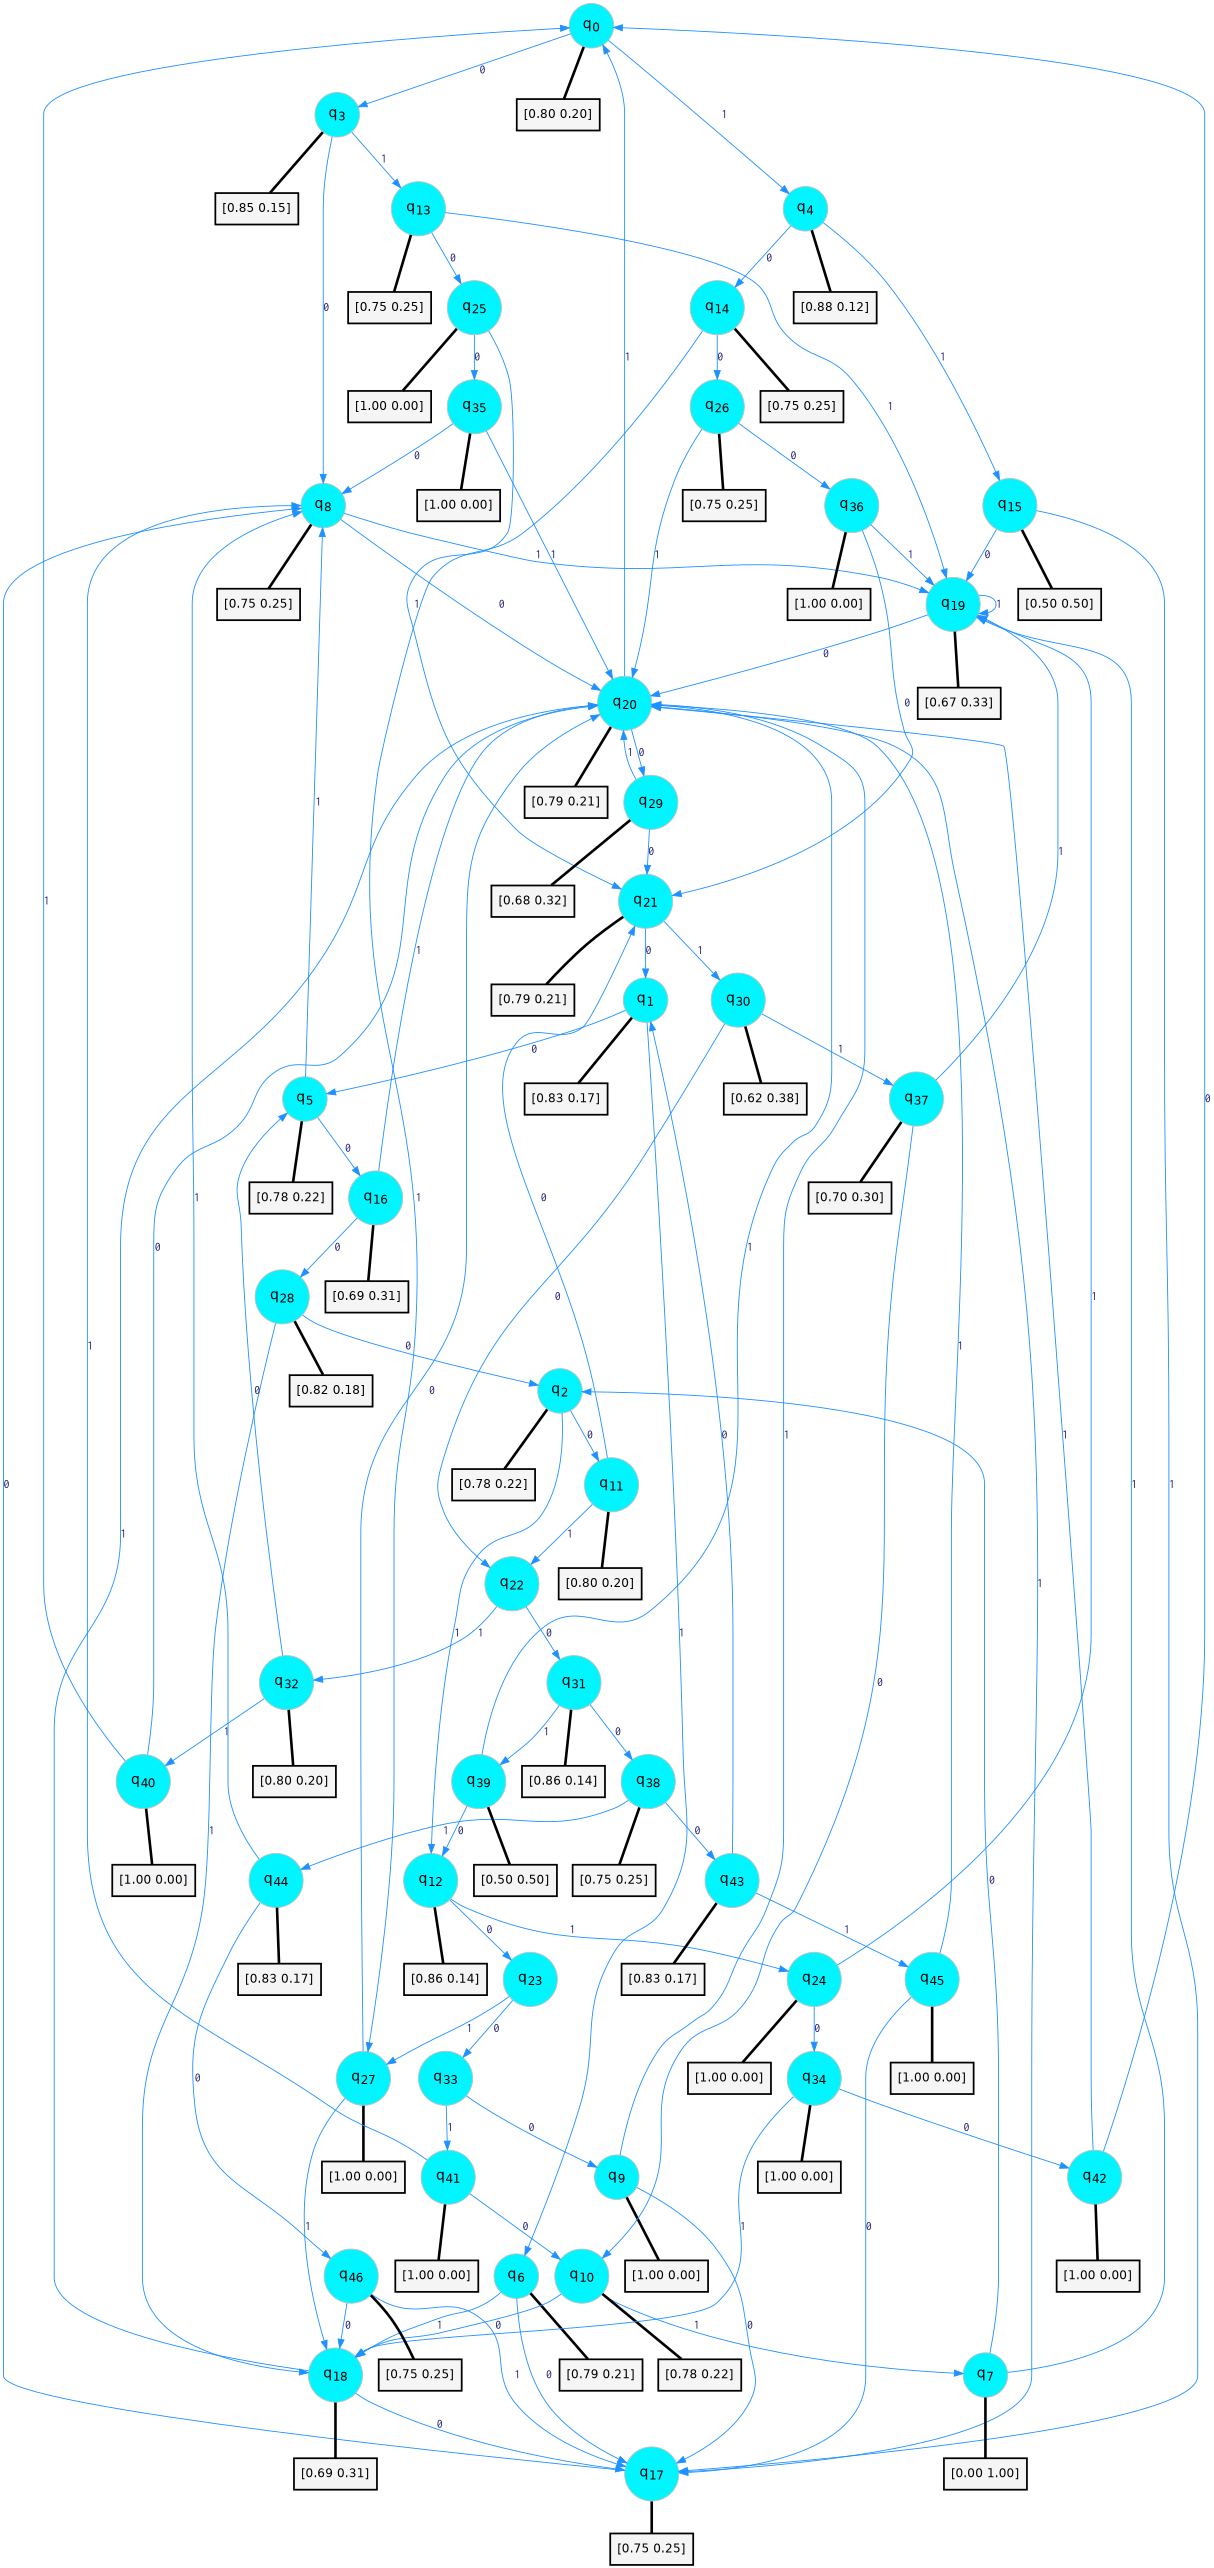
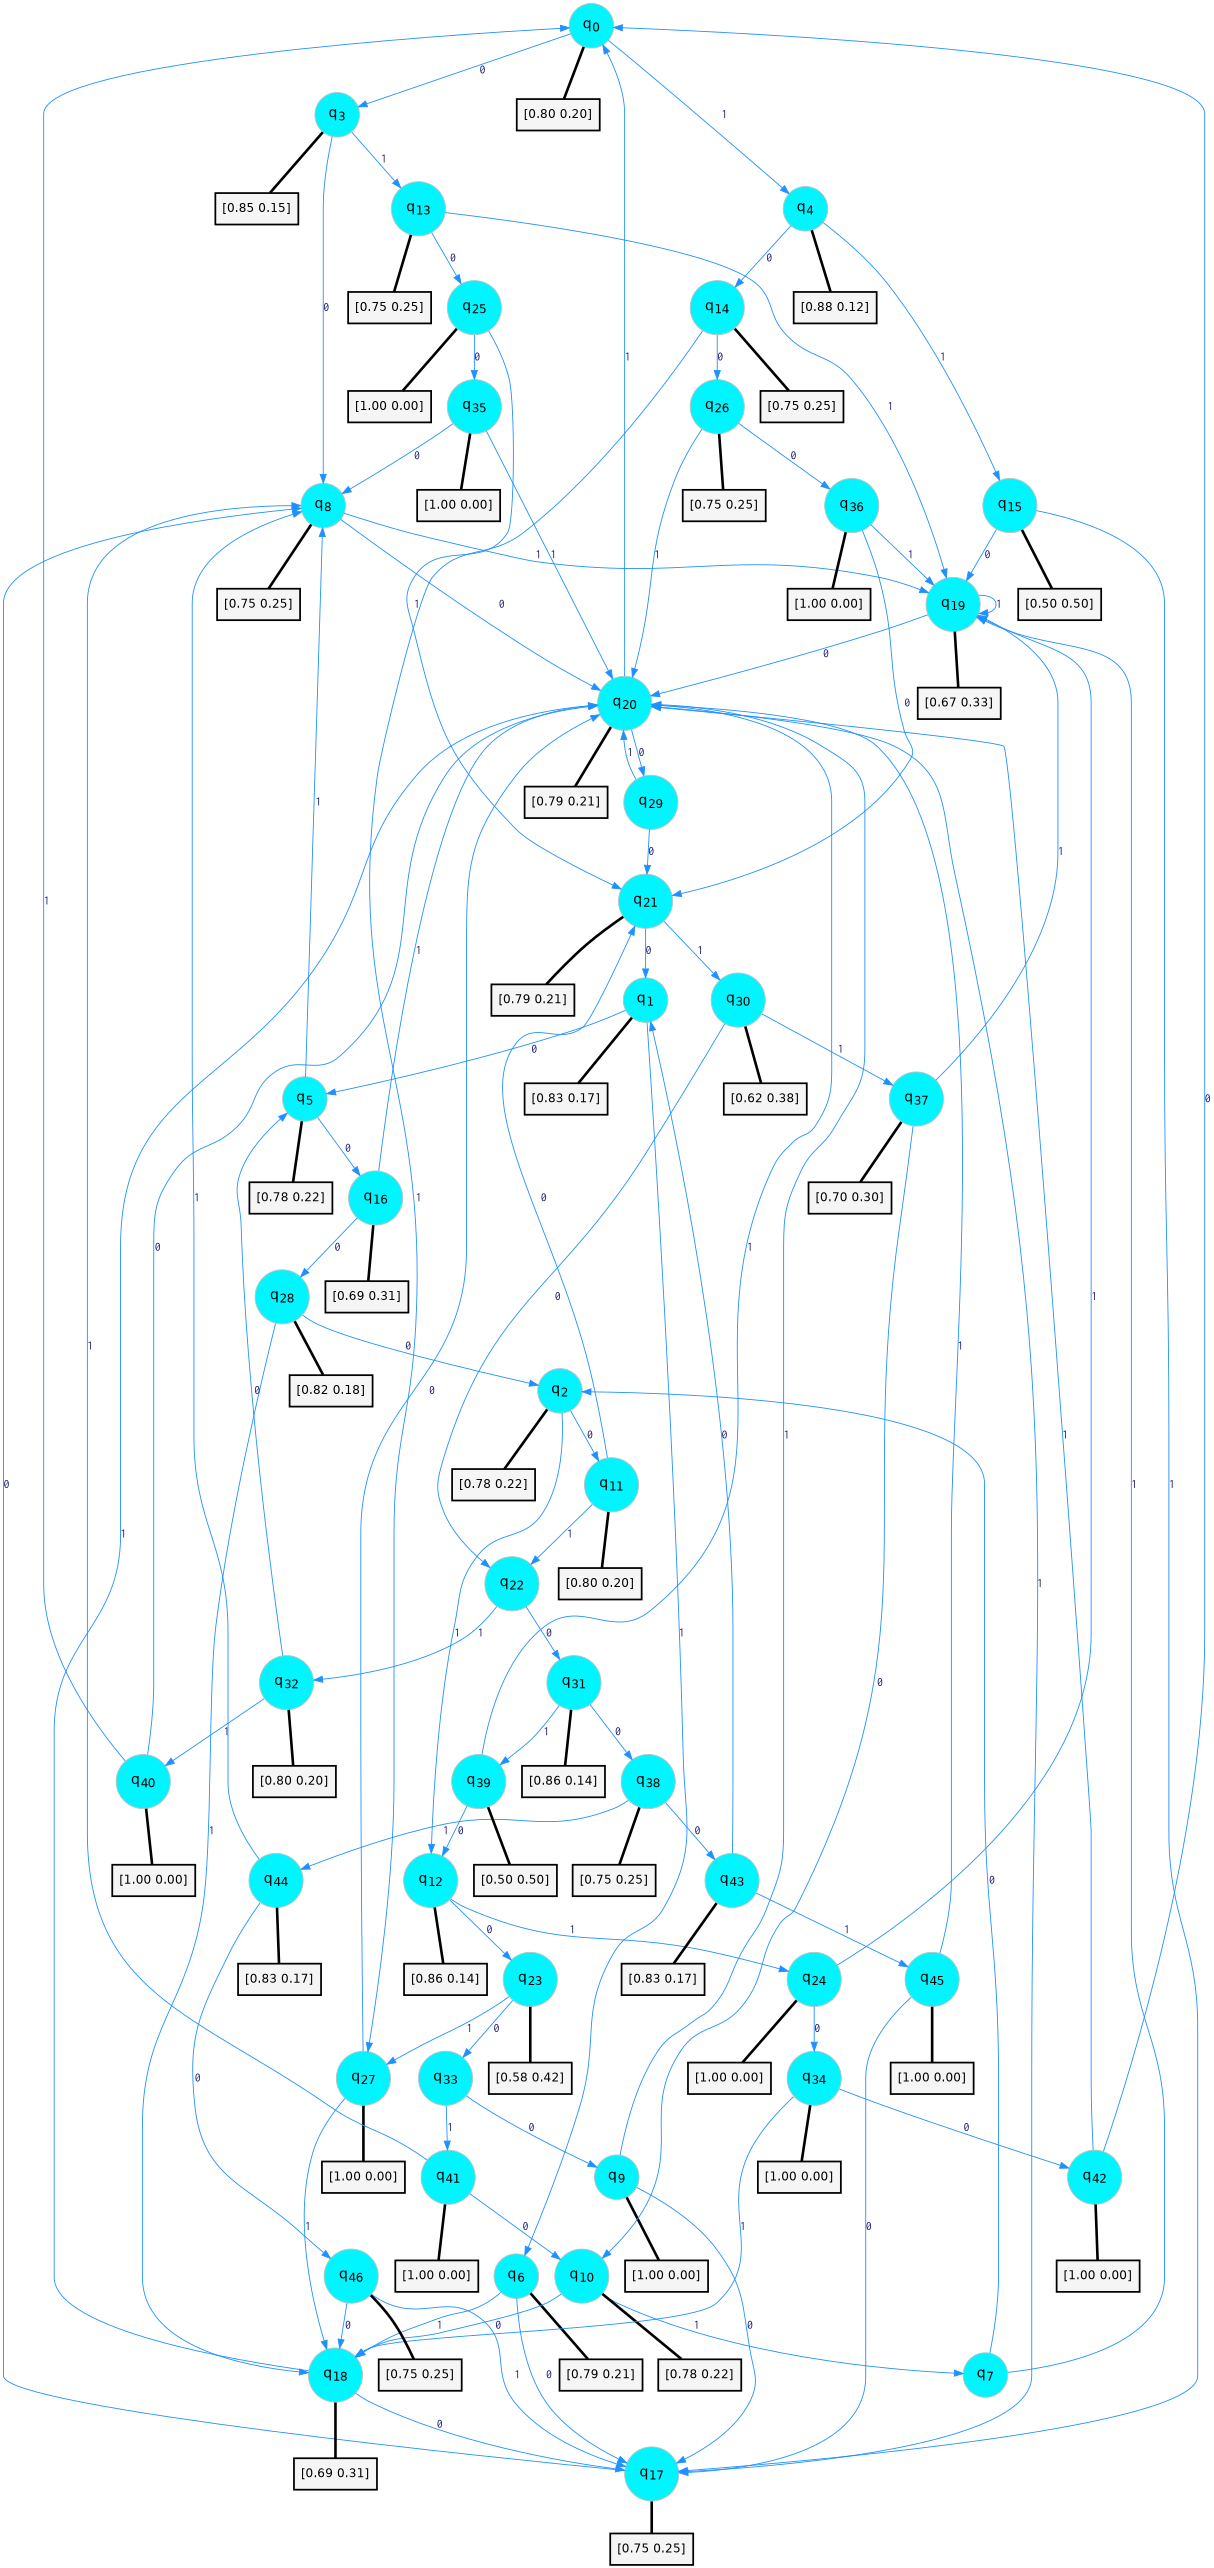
node "[0.68 0.32]": removed
node "[0.58 0.42]": added
node "[0.00 1.00]": removed
